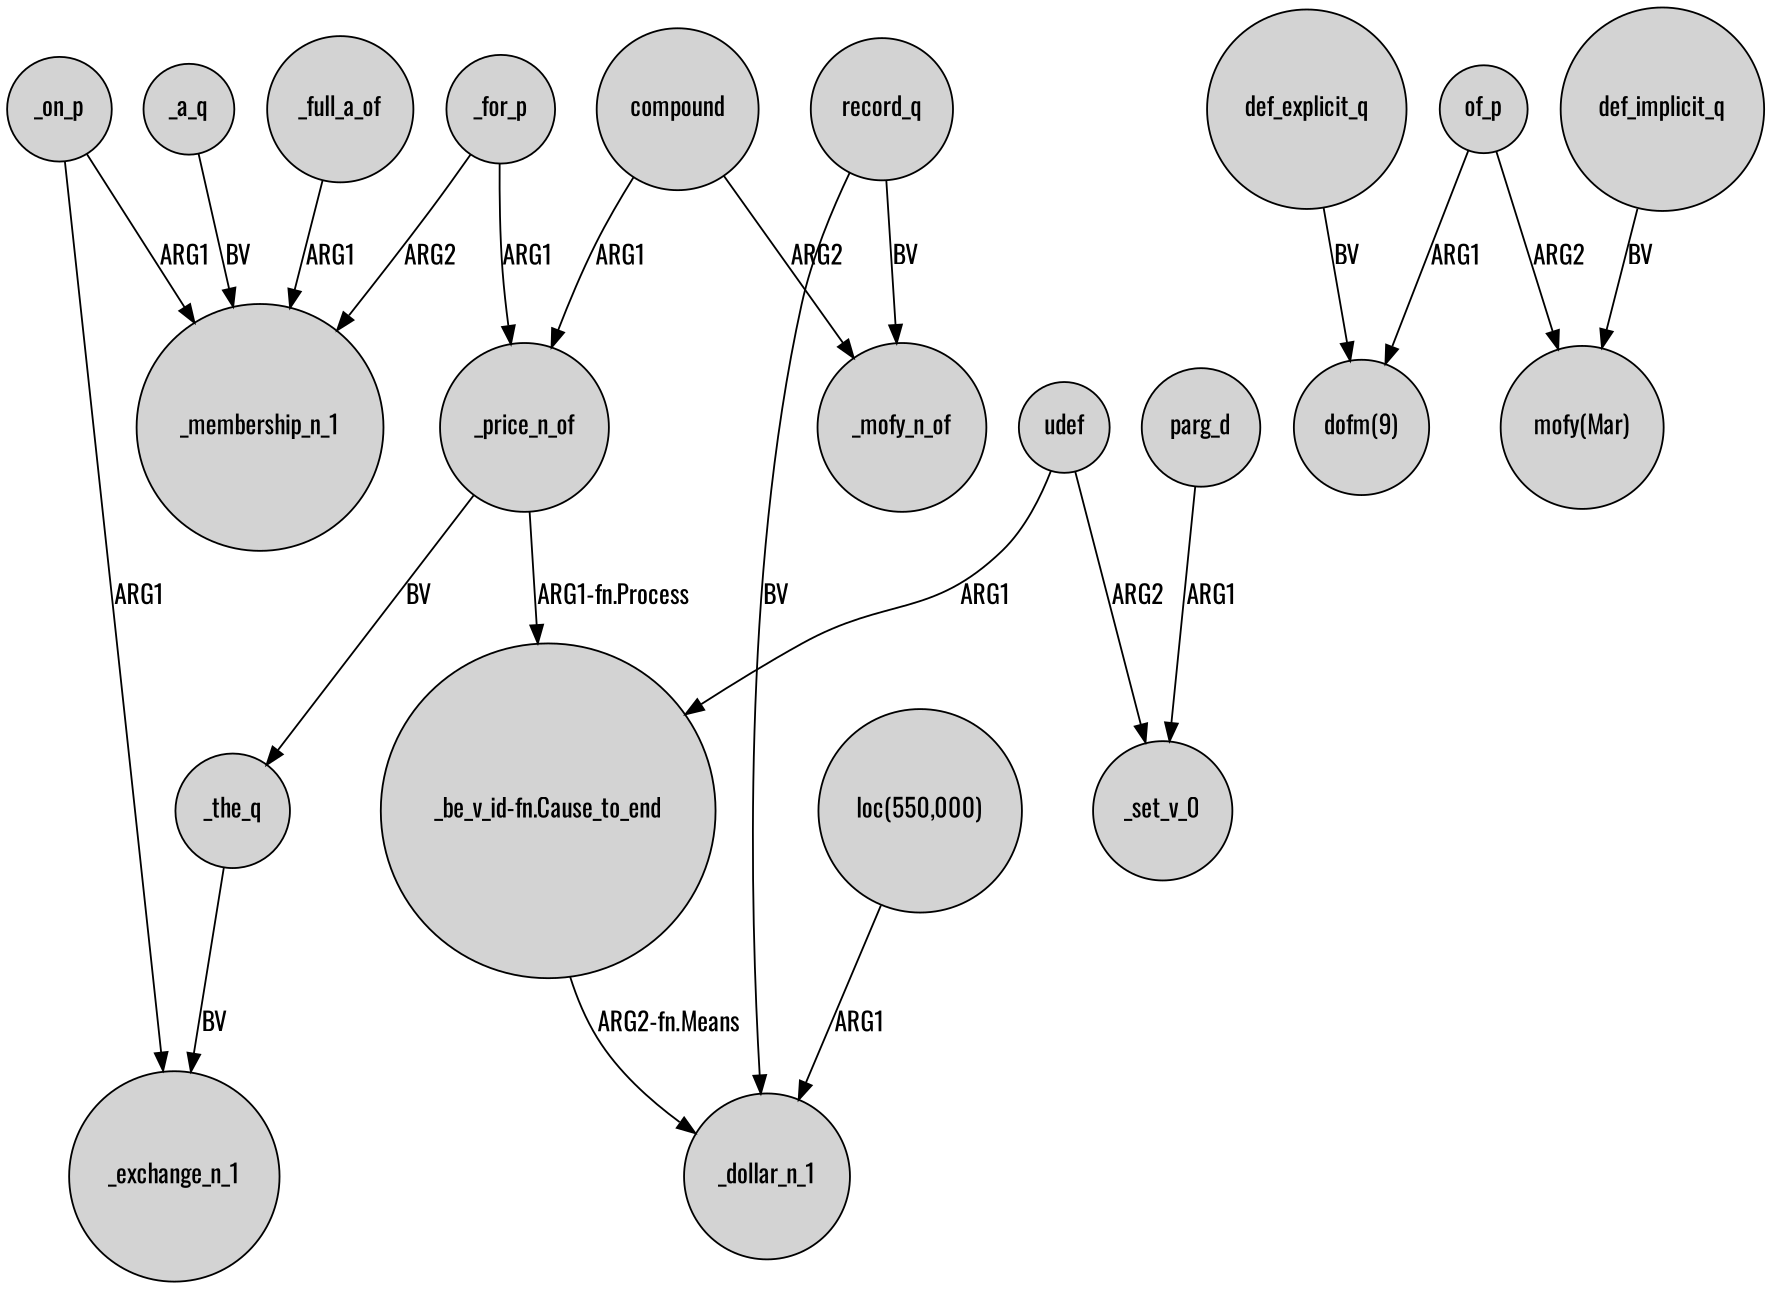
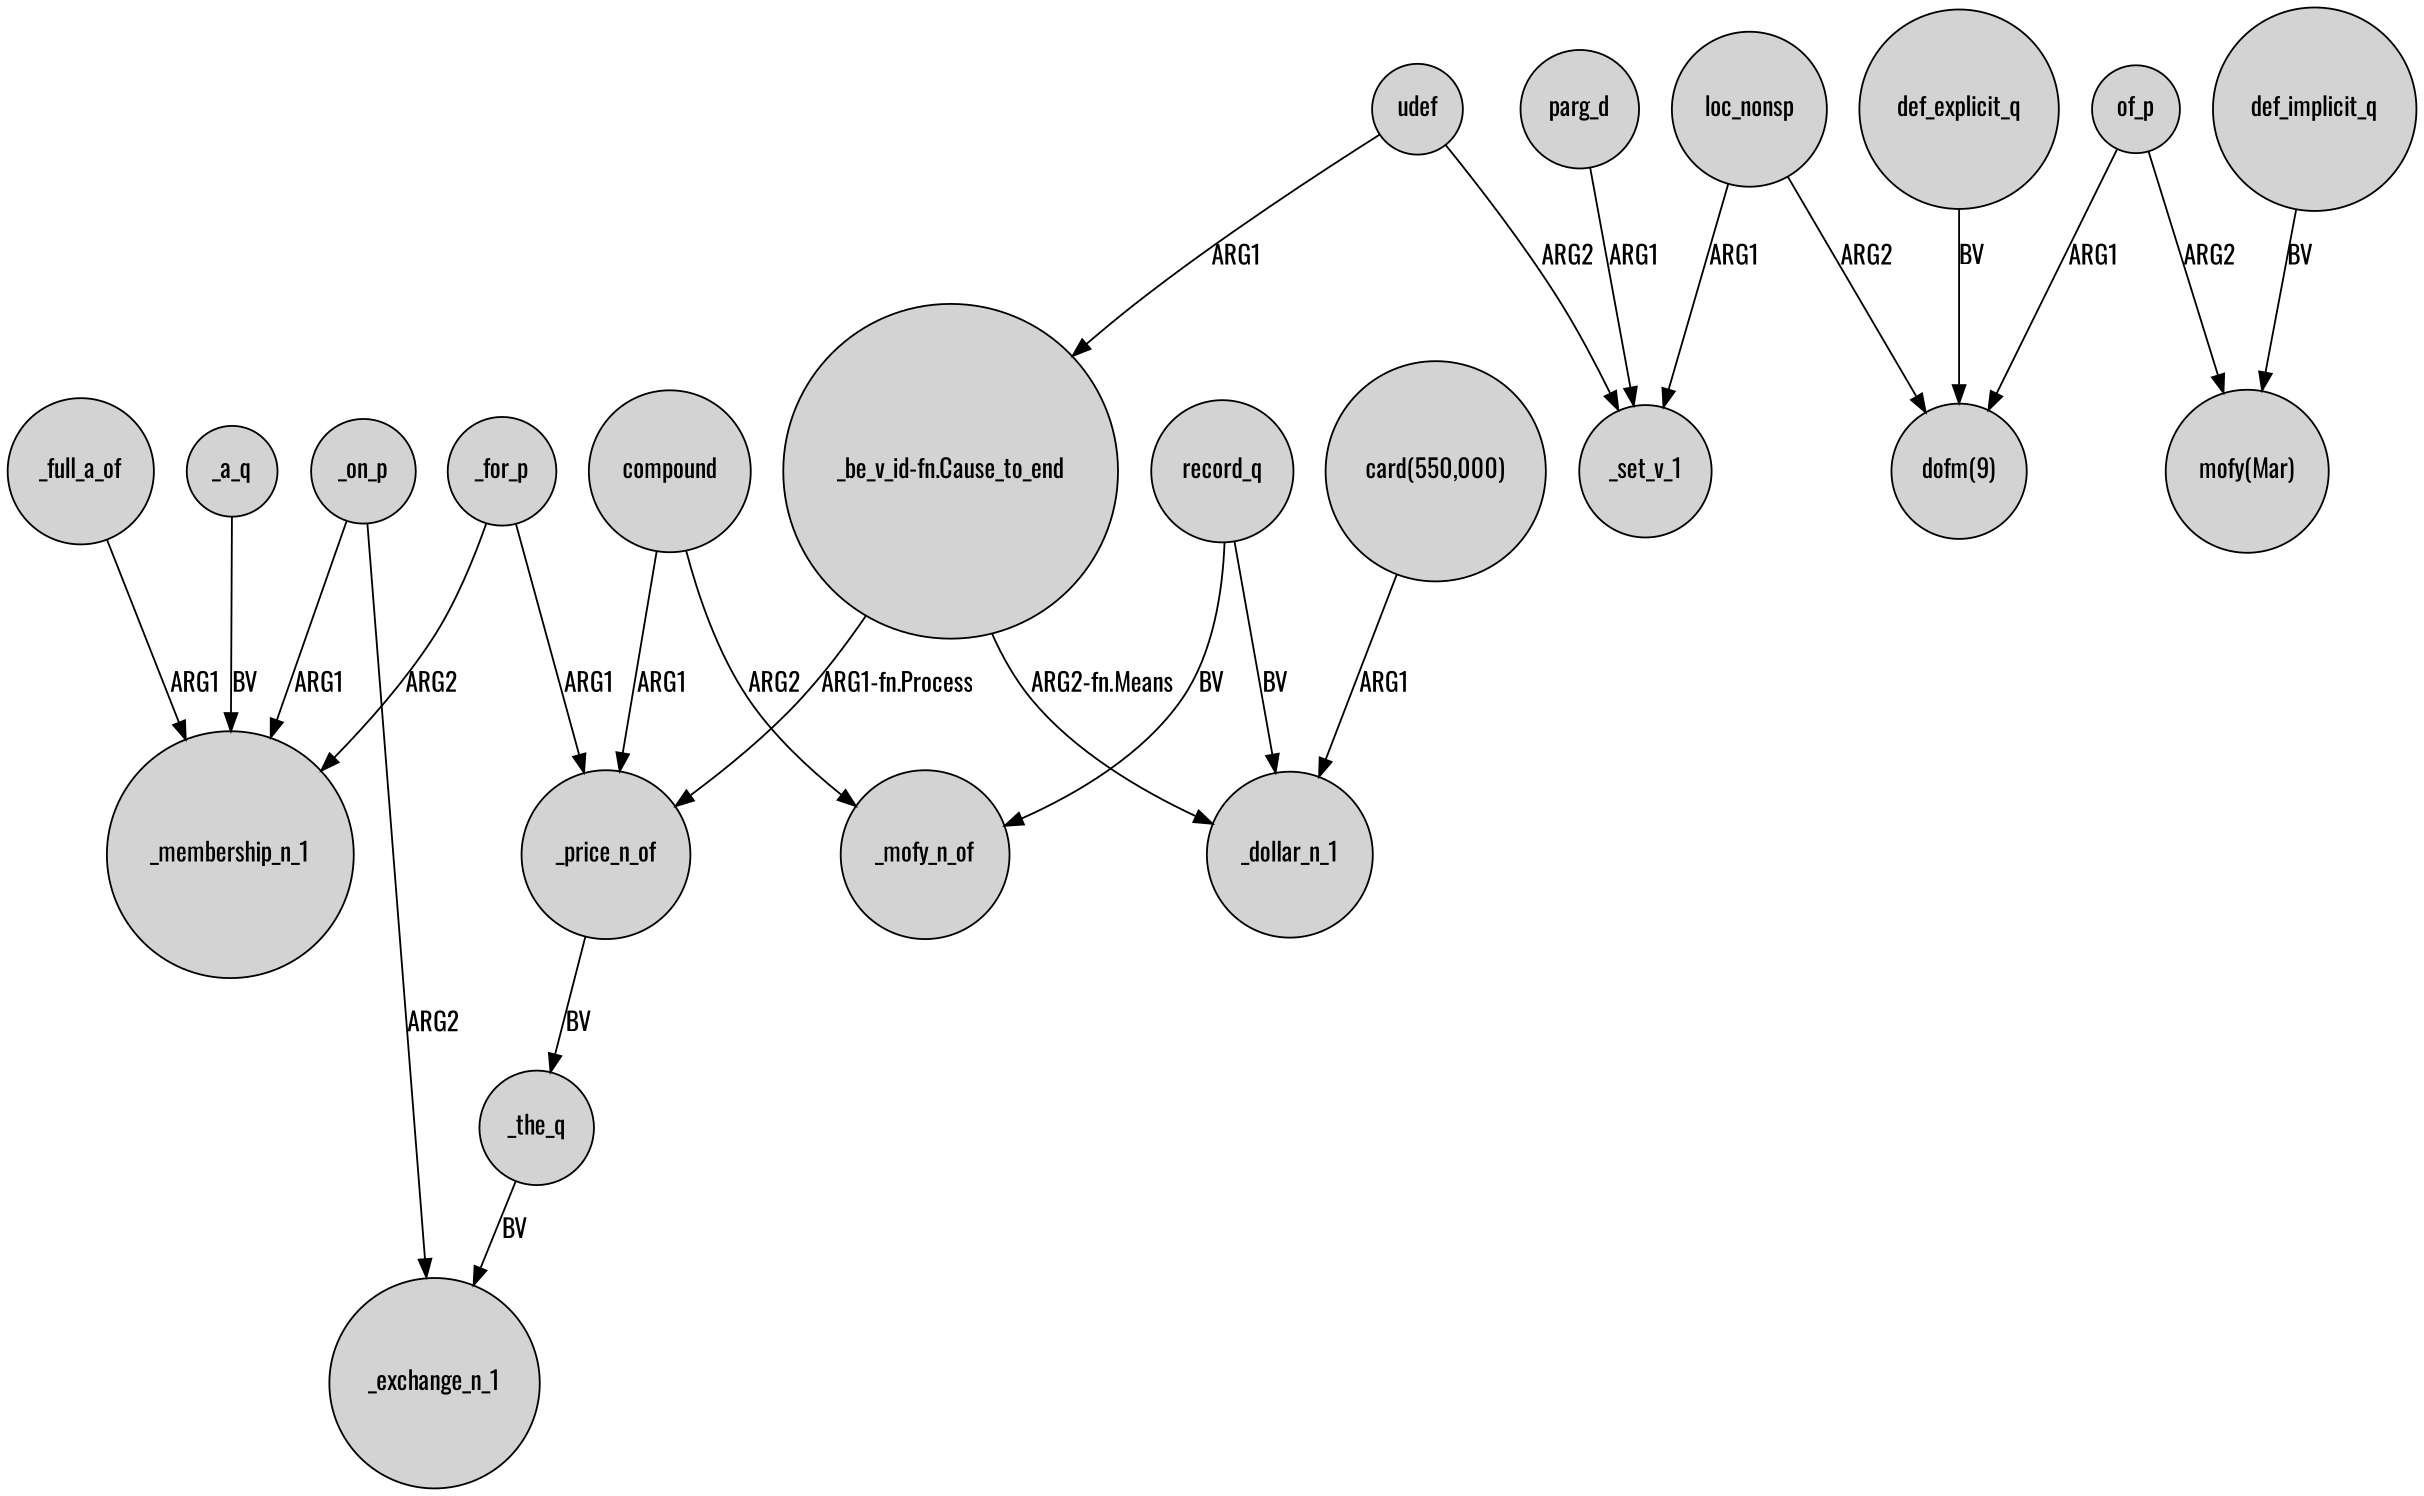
node "loc_nonsp": added
edge "_price_n_of" -> "_be_v_id-fn.Cause_to_end": reversed
edge "_on_p" -> "_exchange_n_1": label "ARG1" -> "ARG2"
node "loc(550,000)": label "loc(550,000)" -> "card(550,000)"
node "_set_v_0": label "_set_v_0" -> "_set_v_1"
